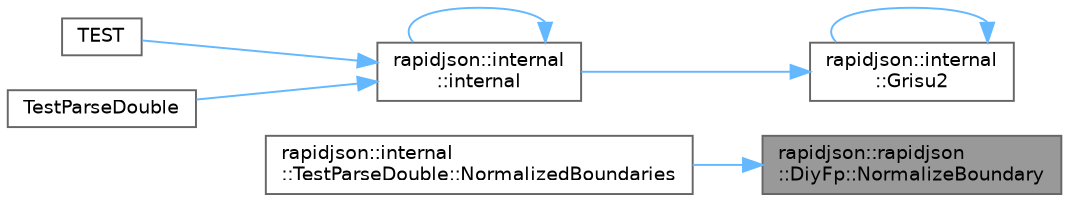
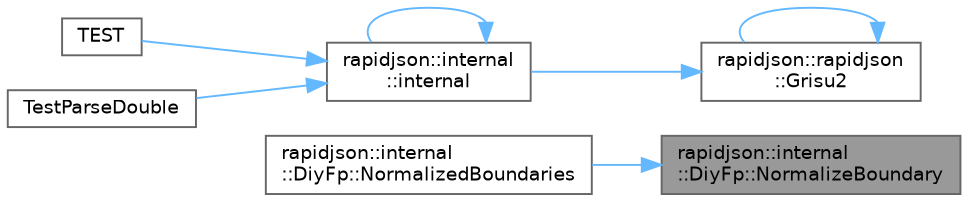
node "rapidjson::internal ::Grisu2": label "rapidjson::internal ::Grisu2" -> "rapidjson::rapidjson ::Grisu2"
node "rapidjson::internal ::TestParseDouble::NormalizedBoundaries": label "rapidjson::internal ::TestParseDouble::NormalizedBoundaries" -> "rapidjson::internal ::DiyFp::NormalizedBoundaries"
node "rapidjson::rapidjson ::DiyFp::NormalizeBoundary": label "rapidjson::rapidjson ::DiyFp::NormalizeBoundary" -> "rapidjson::internal ::DiyFp::NormalizeBoundary"
